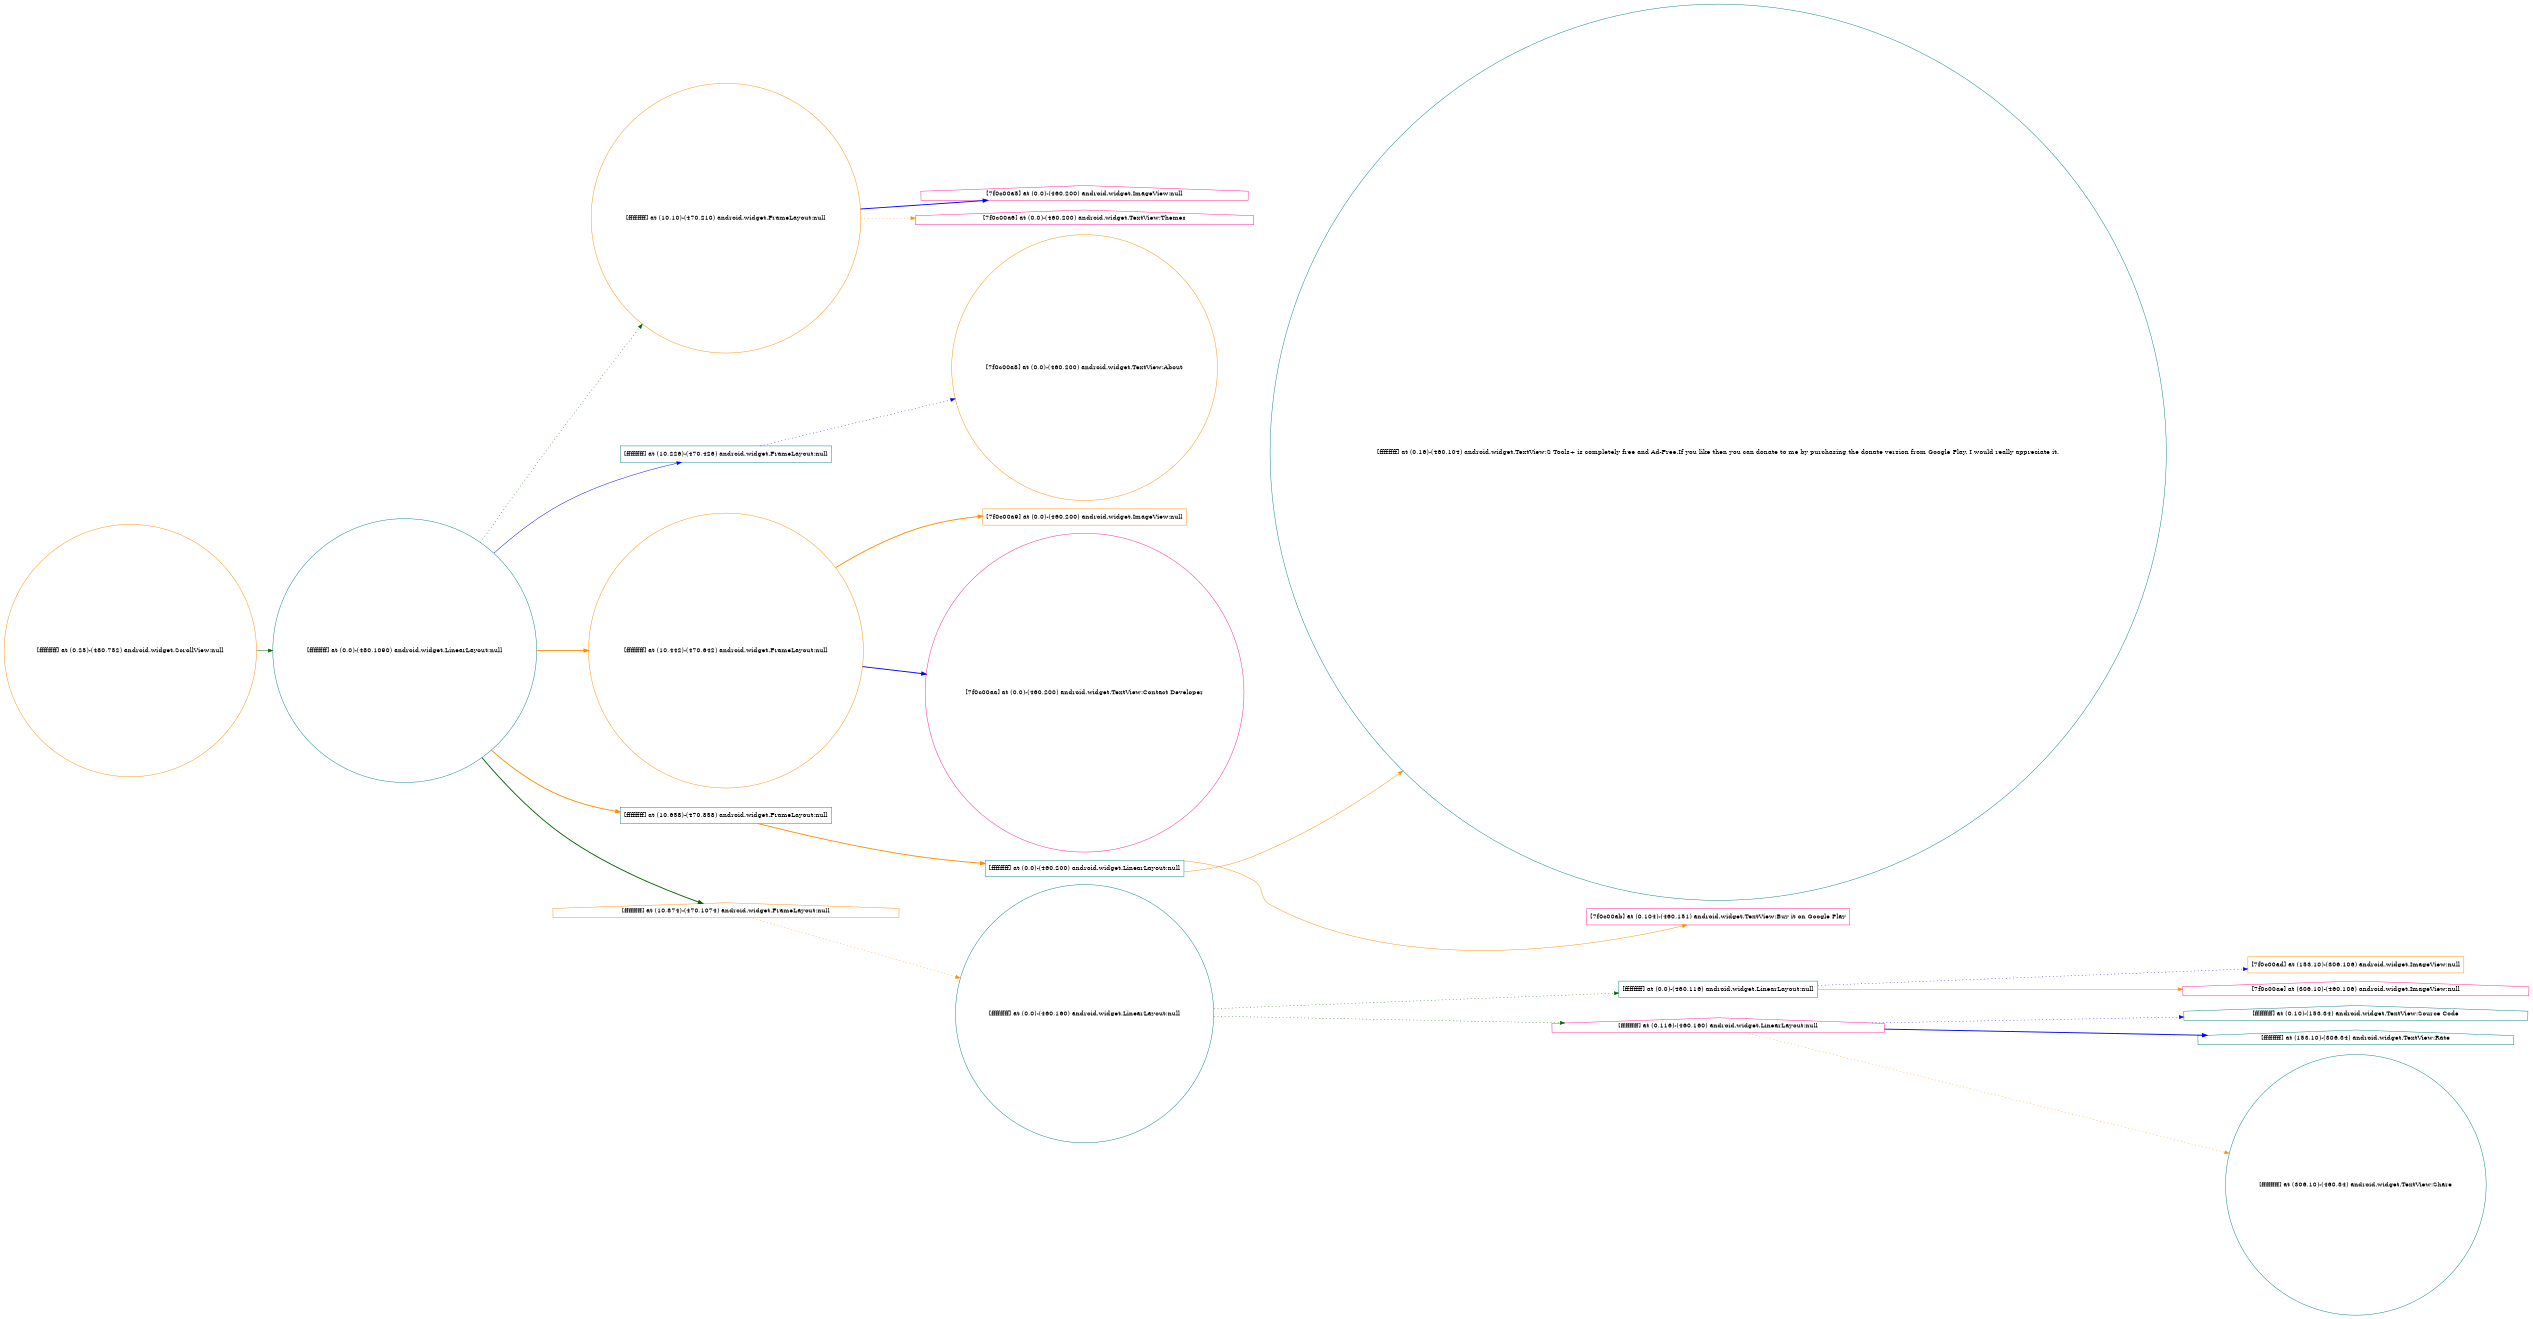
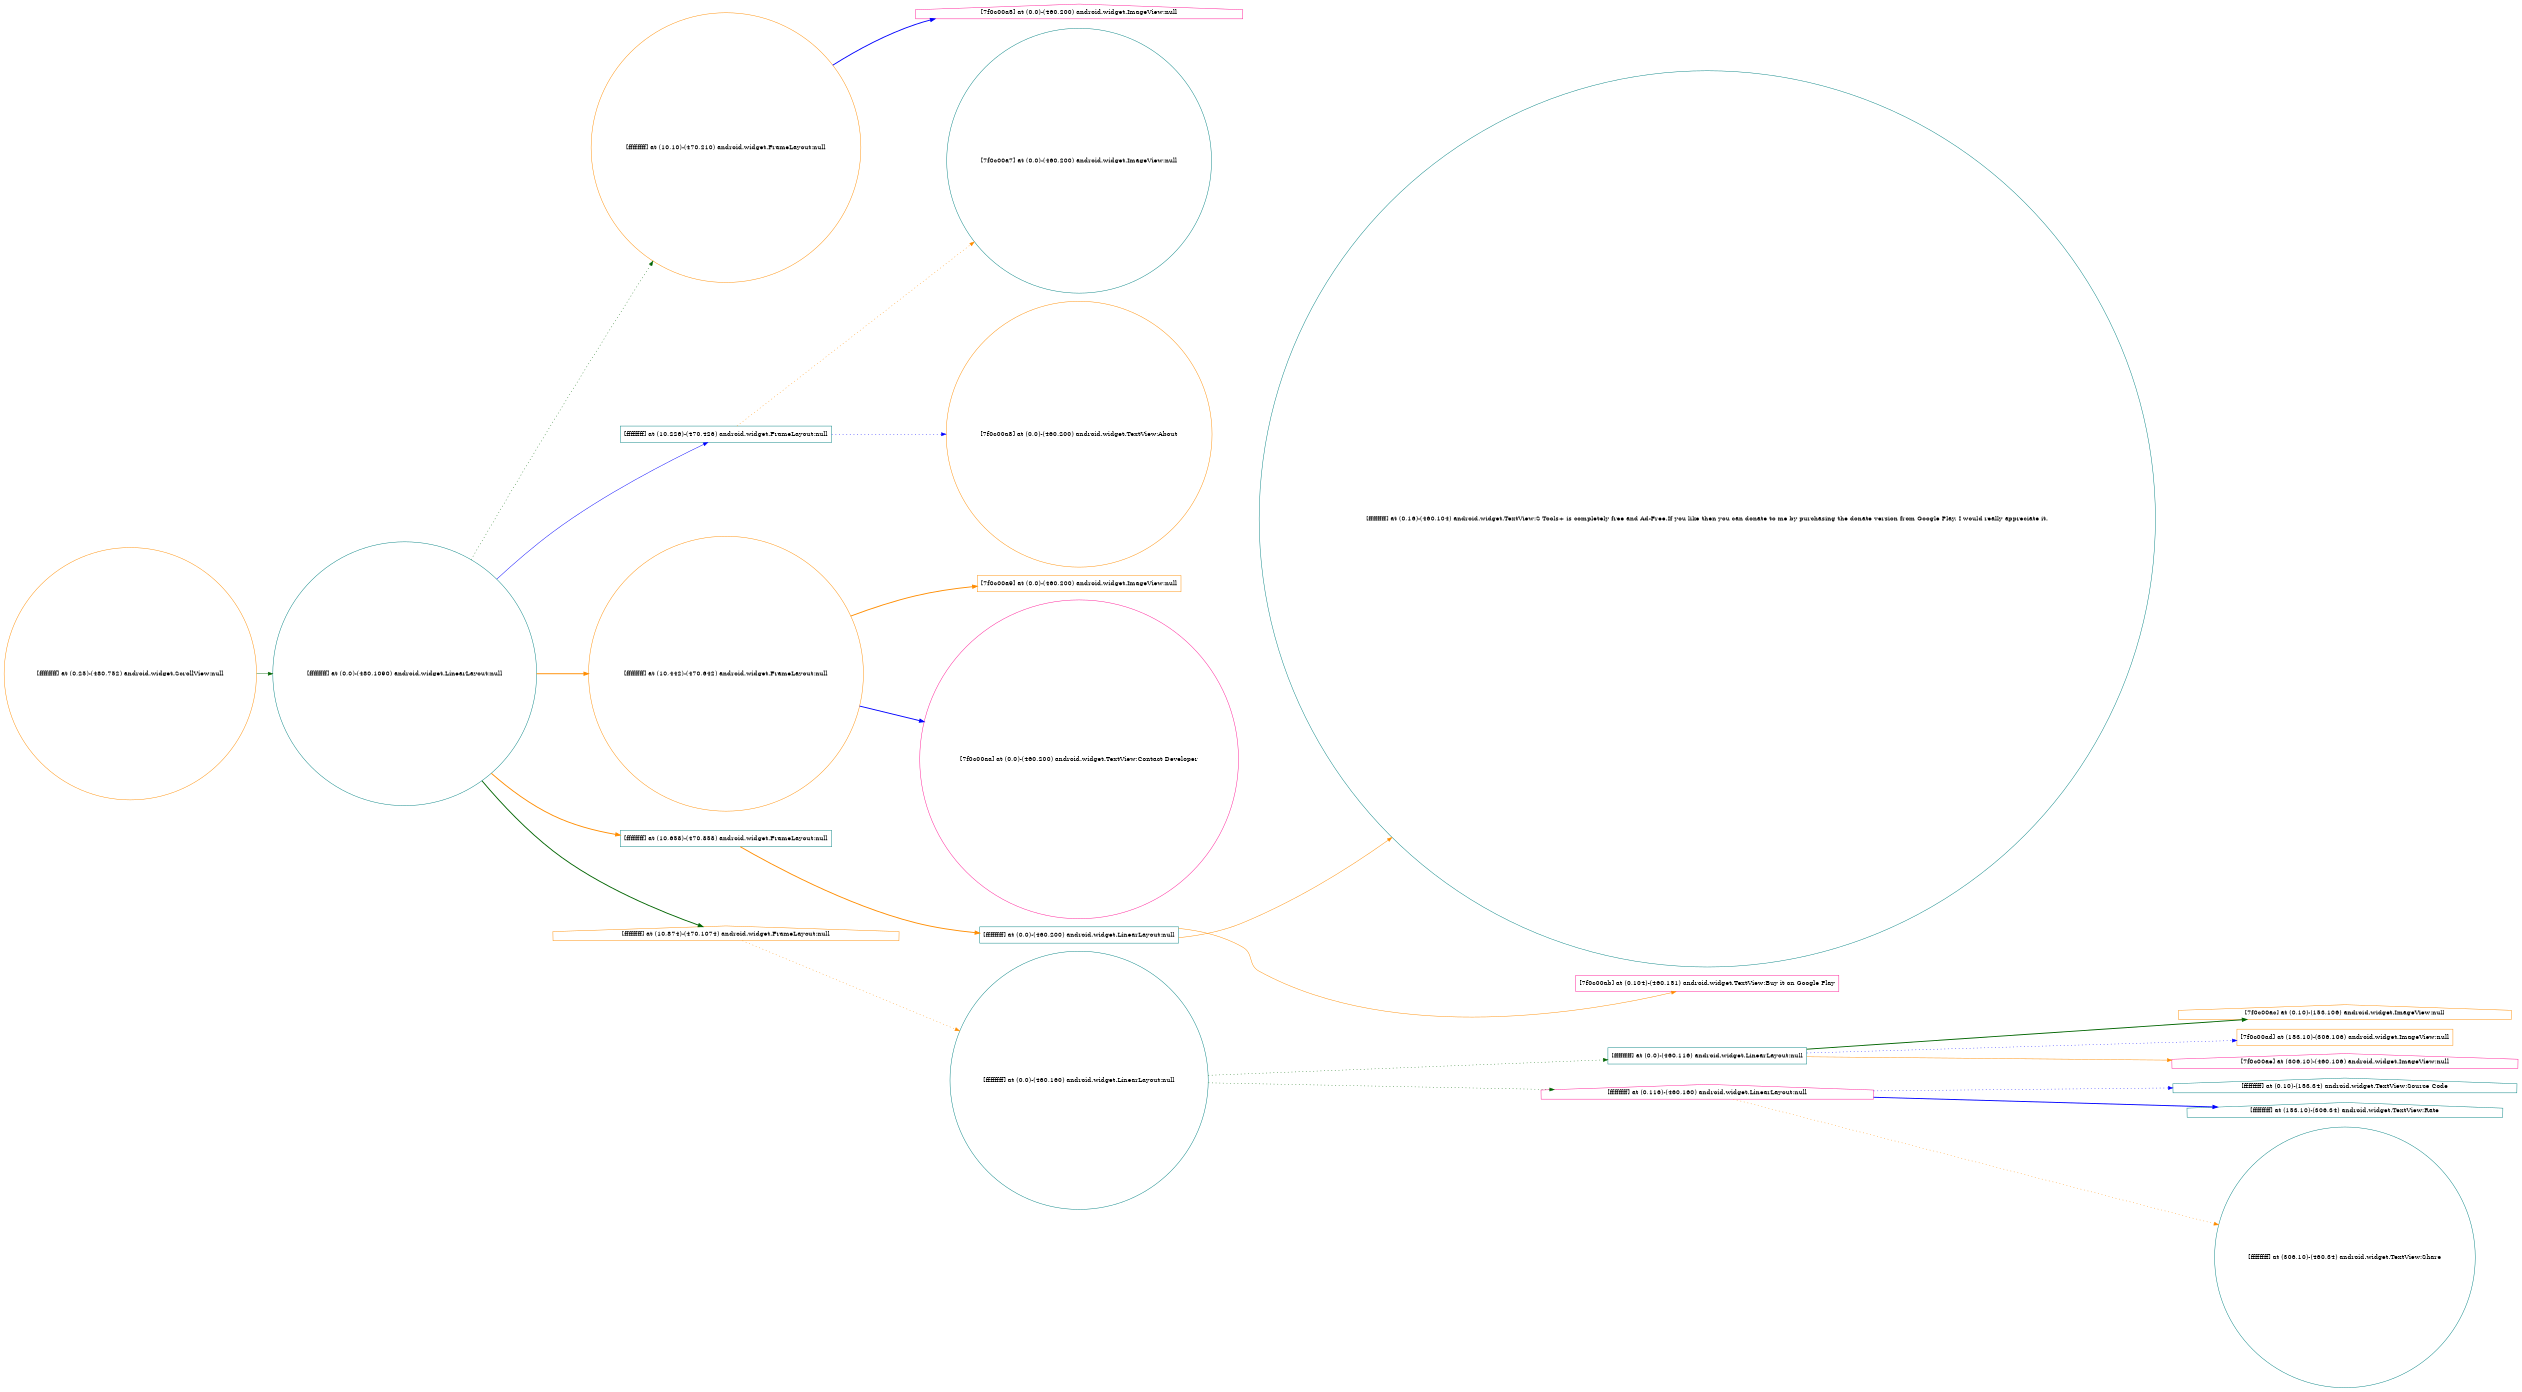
node "[7f0c00a7] at (0,0)-(460,200) android.widget.ImageView:null": added
node "[7f0c00a6] at (0,0)-(460,200) android.widget.TextView:Themes": removed
node "[7f0c00ac] at (0,10)-(153,106) android.widget.ImageView:null": added
